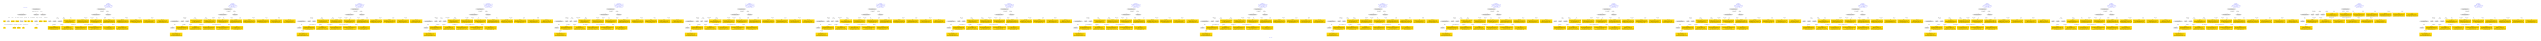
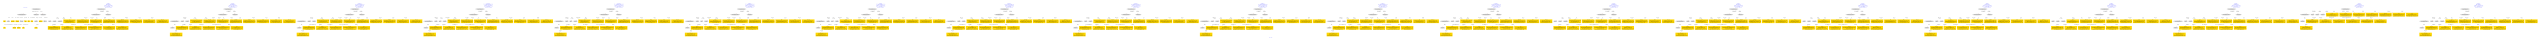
node "audio_url": fillcolor gold -> lightgray
